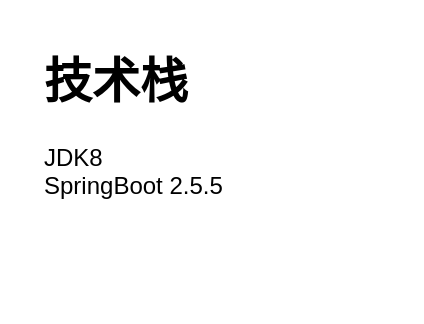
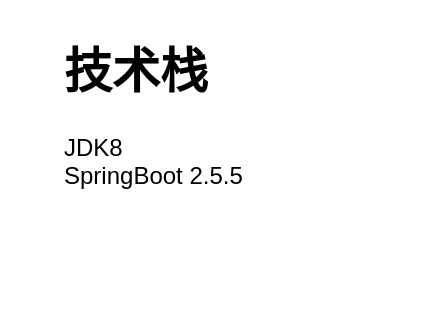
node "技术栈 JDK8 SpringBoot 2.5.5": moved (211, 161) -> (231, 151)
